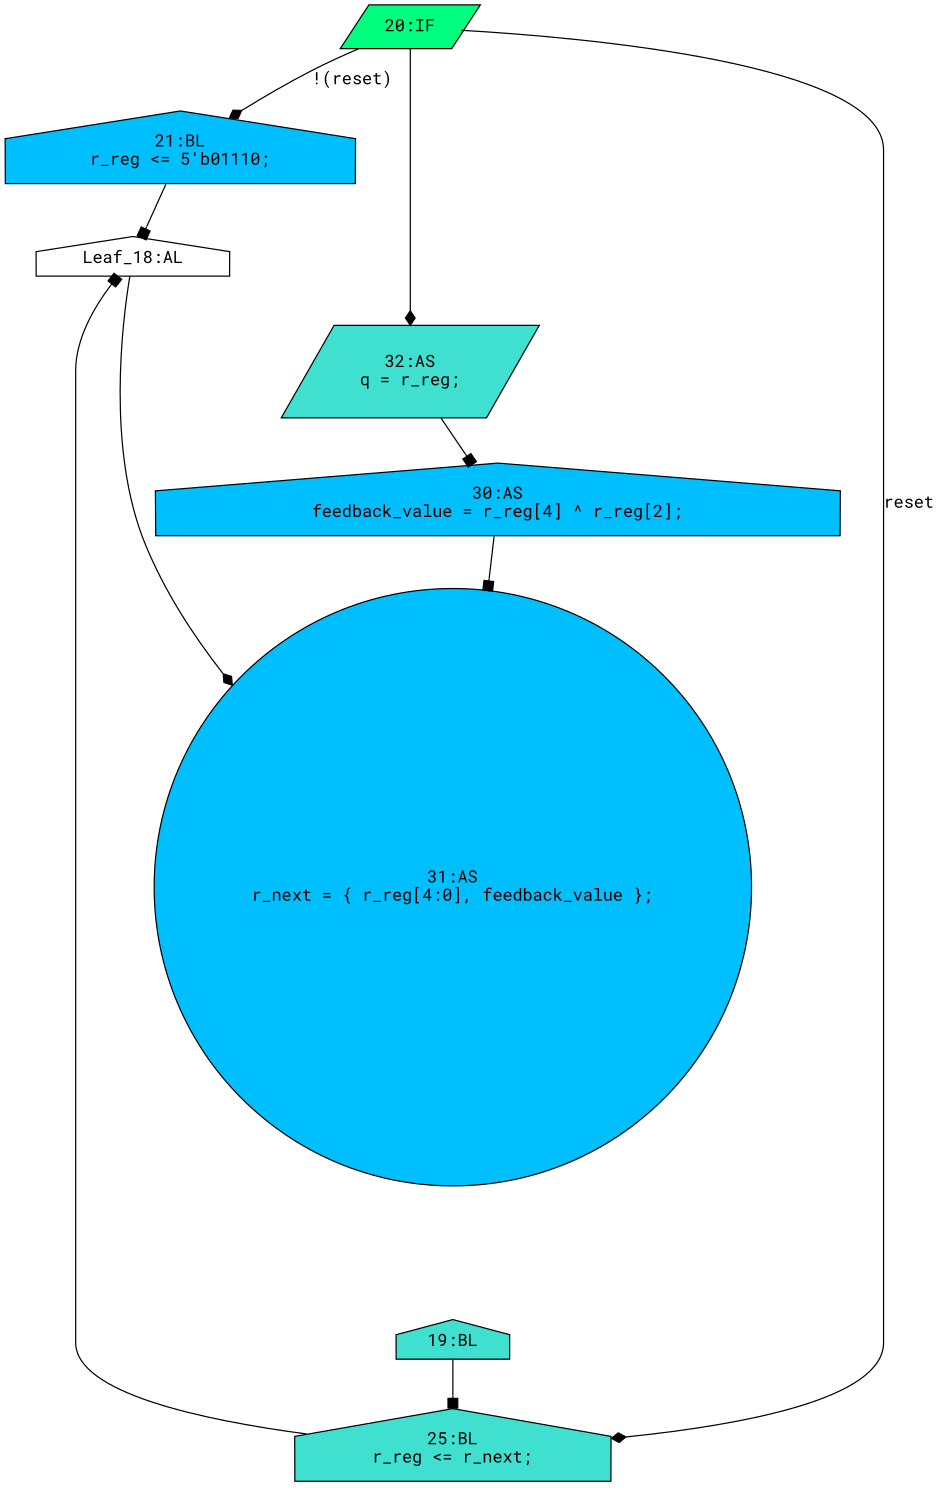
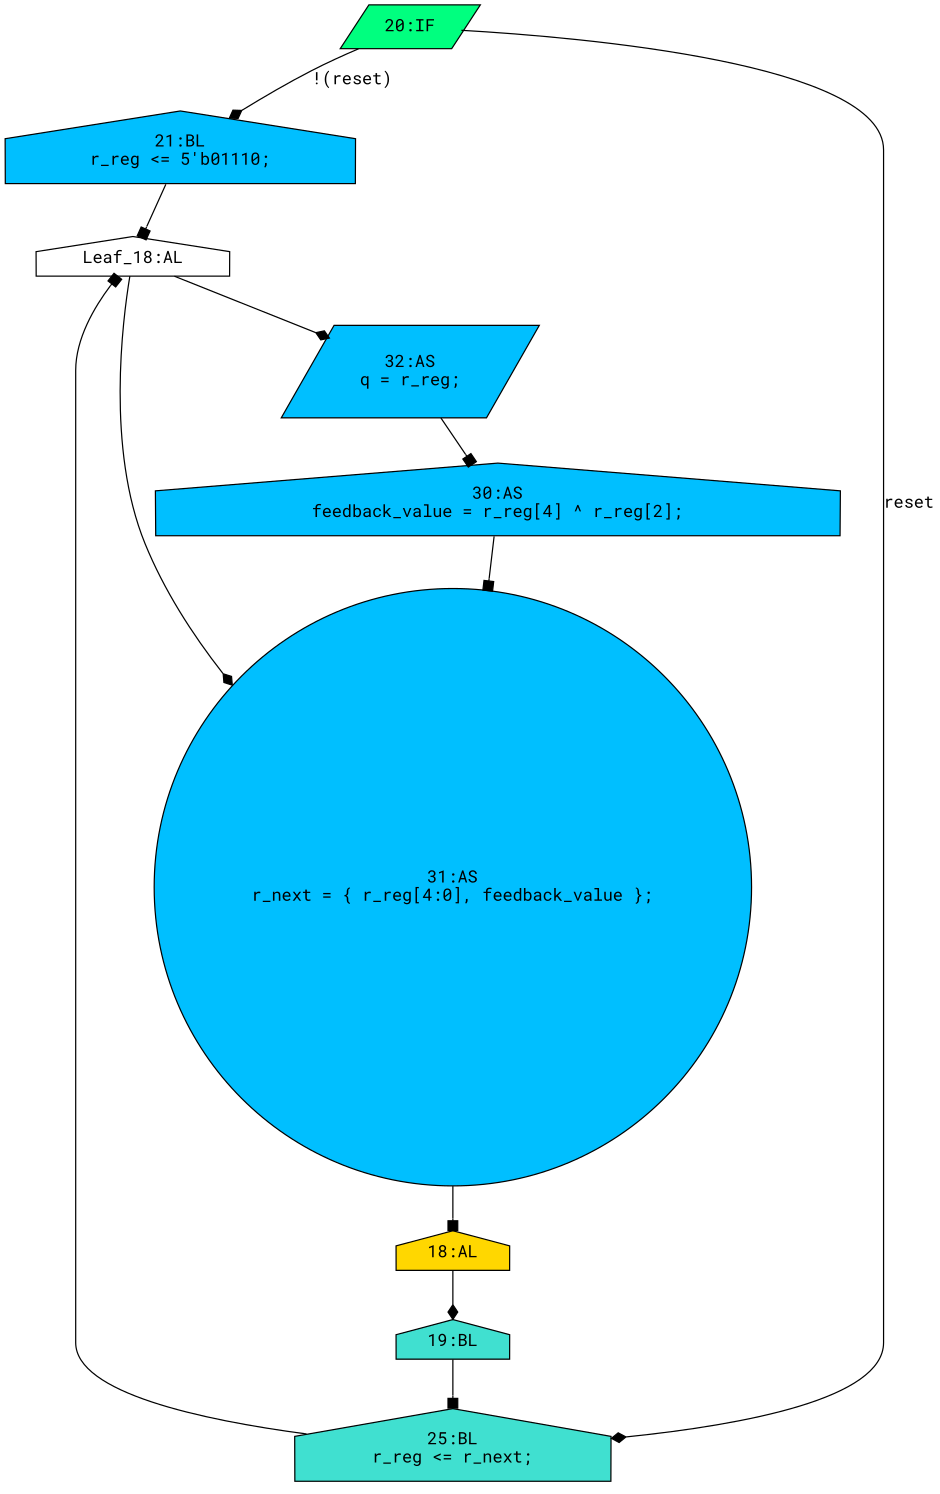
edge "20:IF" -> "32:AS q = r_reg;": now "Leaf_18:AL" -> "32:AS q = r_reg;"
node "32:AS q = r_reg;": fillcolor turquoise -> deepskyblue
node "18:AL": added
